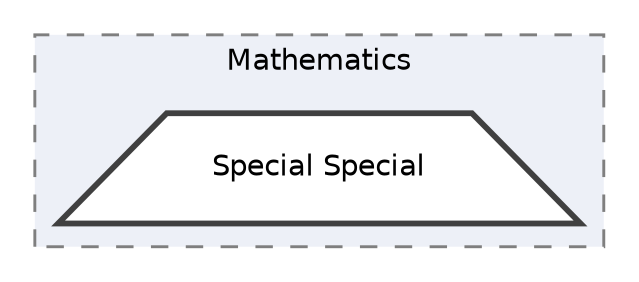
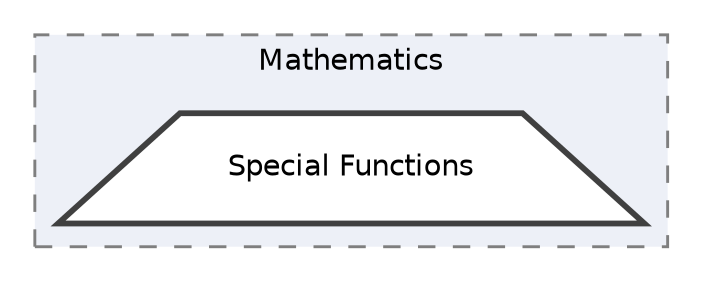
node "Special Special": label "Special Special" -> "Special Functions"
